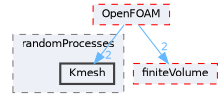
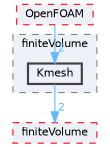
edge "OpenFOAM" -> "finiteVolume": now "Kmesh" -> "finiteVolume"
cluster "randomProcesses": label "randomProcesses" -> "finiteVolume"
